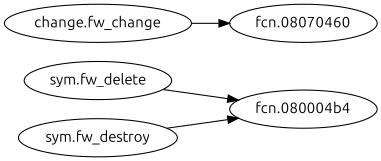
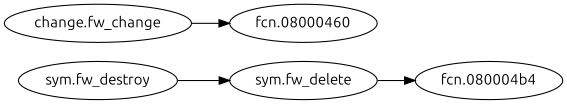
node "fcn.08070460": label "fcn.08070460" -> "fcn.08000460"
edge "sym.fw_destroy" -> "fcn.080004b4": now "sym.fw_destroy" -> "sym.fw_delete"
